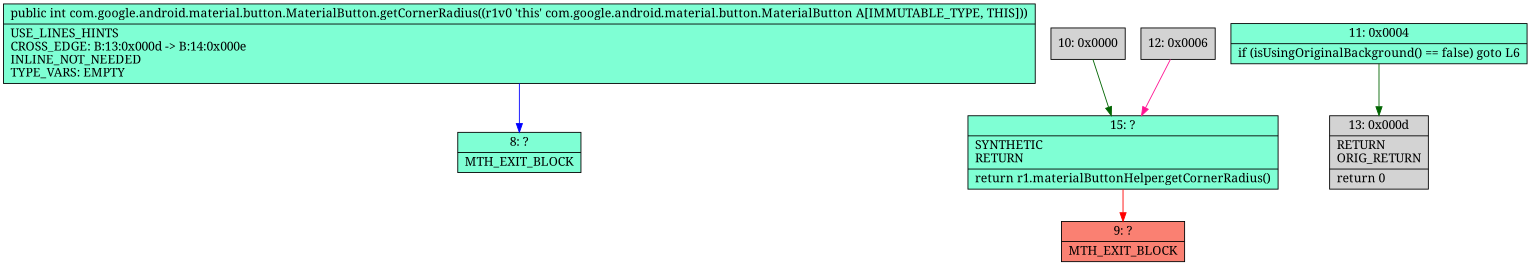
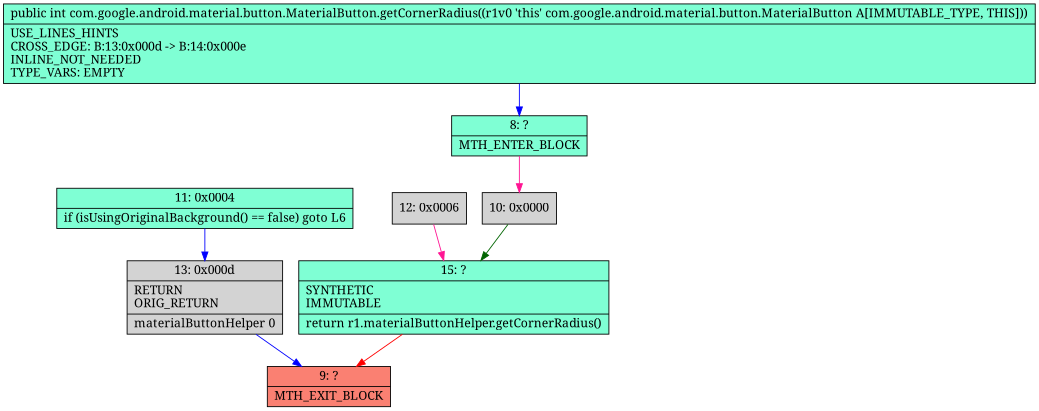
edge "11: 0x0004" -> "13: 0x000d": color darkgreen -> blue
node "15: ?": text "RETURN" -> "IMMUTABLE"
node "8: ?": text "MTH_EXIT_BLOCK" -> "MTH_ENTER_BLOCK"
edge "8: ?" -> "10: 0x0000": added
node "13: 0x000d": text "return 0" -> "materialButtonHelper 0"
edge "13: 0x000d" -> "9: ?": added
